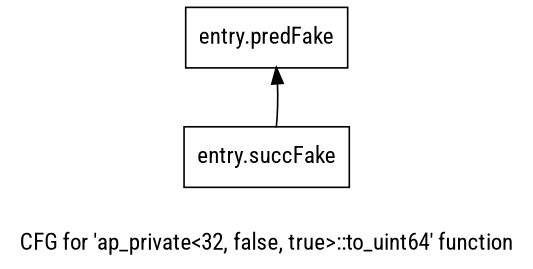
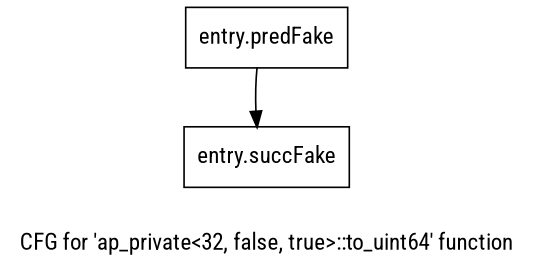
edge "entry.succFake" -> "entry.predFake": reversed
